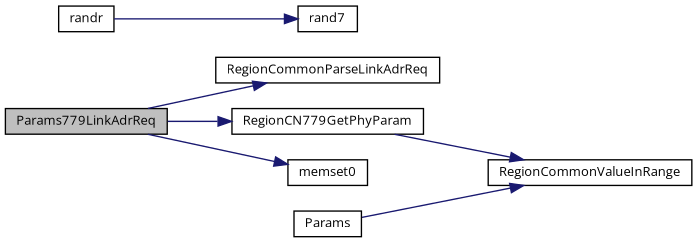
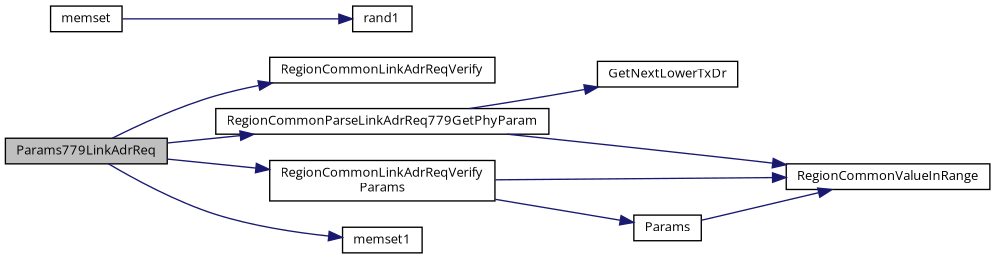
node "randr": label "randr" -> "memset"
node "rand7": label "rand7" -> "rand1"
node "RegionCommonParseLinkAdrReq": label "RegionCommonParseLinkAdrReq" -> "RegionCommonLinkAdrReqVerify"
node "GetNextLowerTxDr": added
node "RegionCN779GetPhyParam": label "RegionCN779GetPhyParam" -> "RegionCommonParseLinkAdrReq779GetPhyParam"
node "memset0": label "memset0" -> "memset1"
node "RegionCommonLinkAdrReqVerify Params": added
